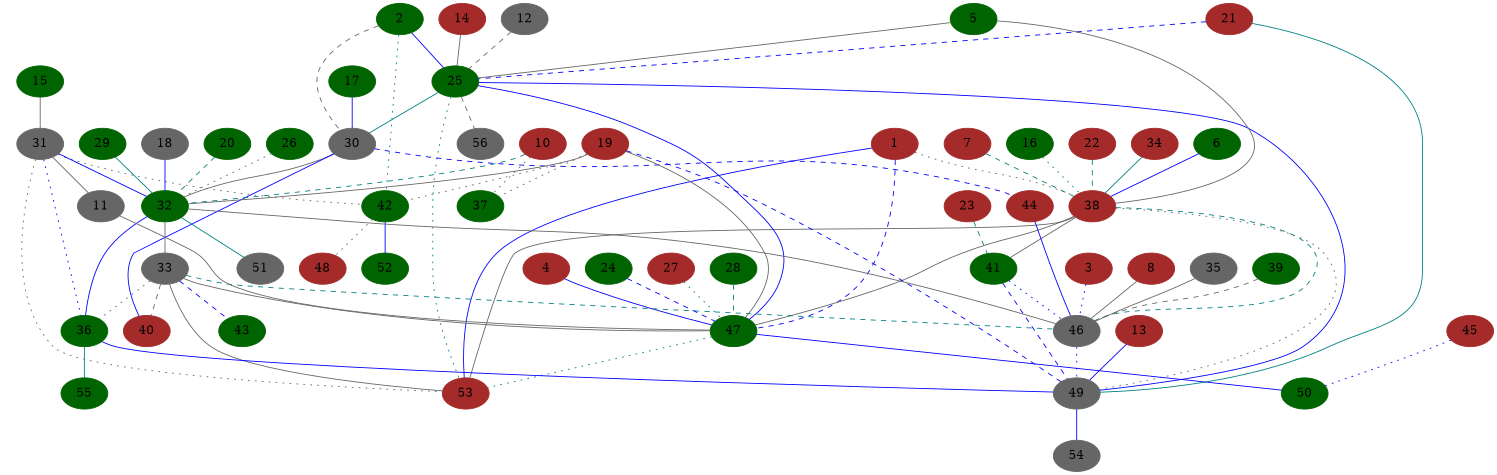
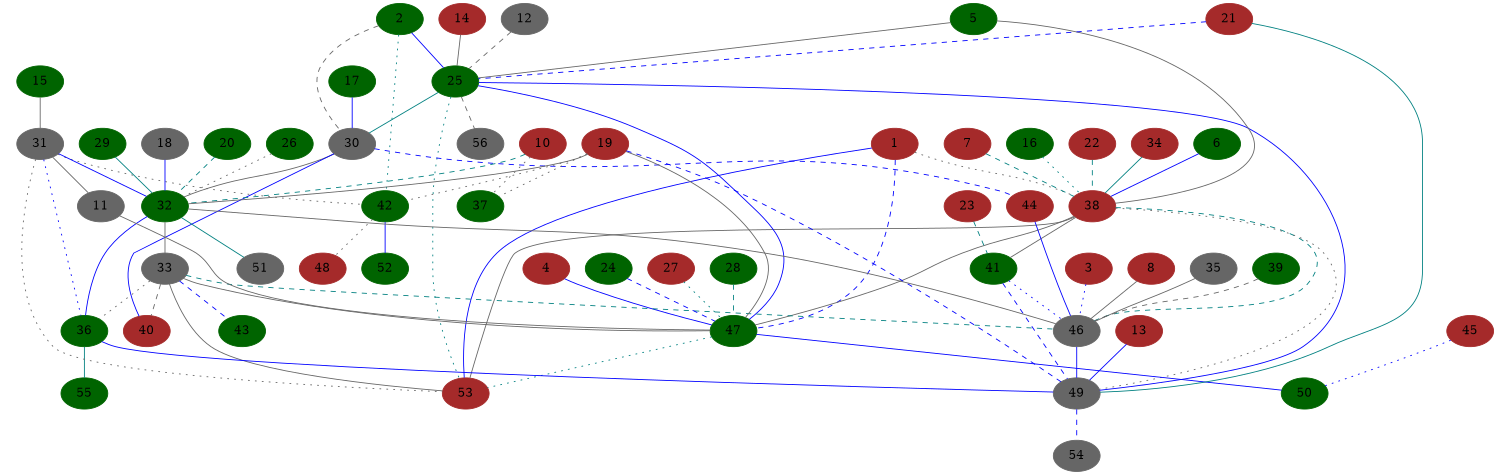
edge "46" -- "49": style dotted -> solid
edge "49" -- "54": style solid -> dashed
